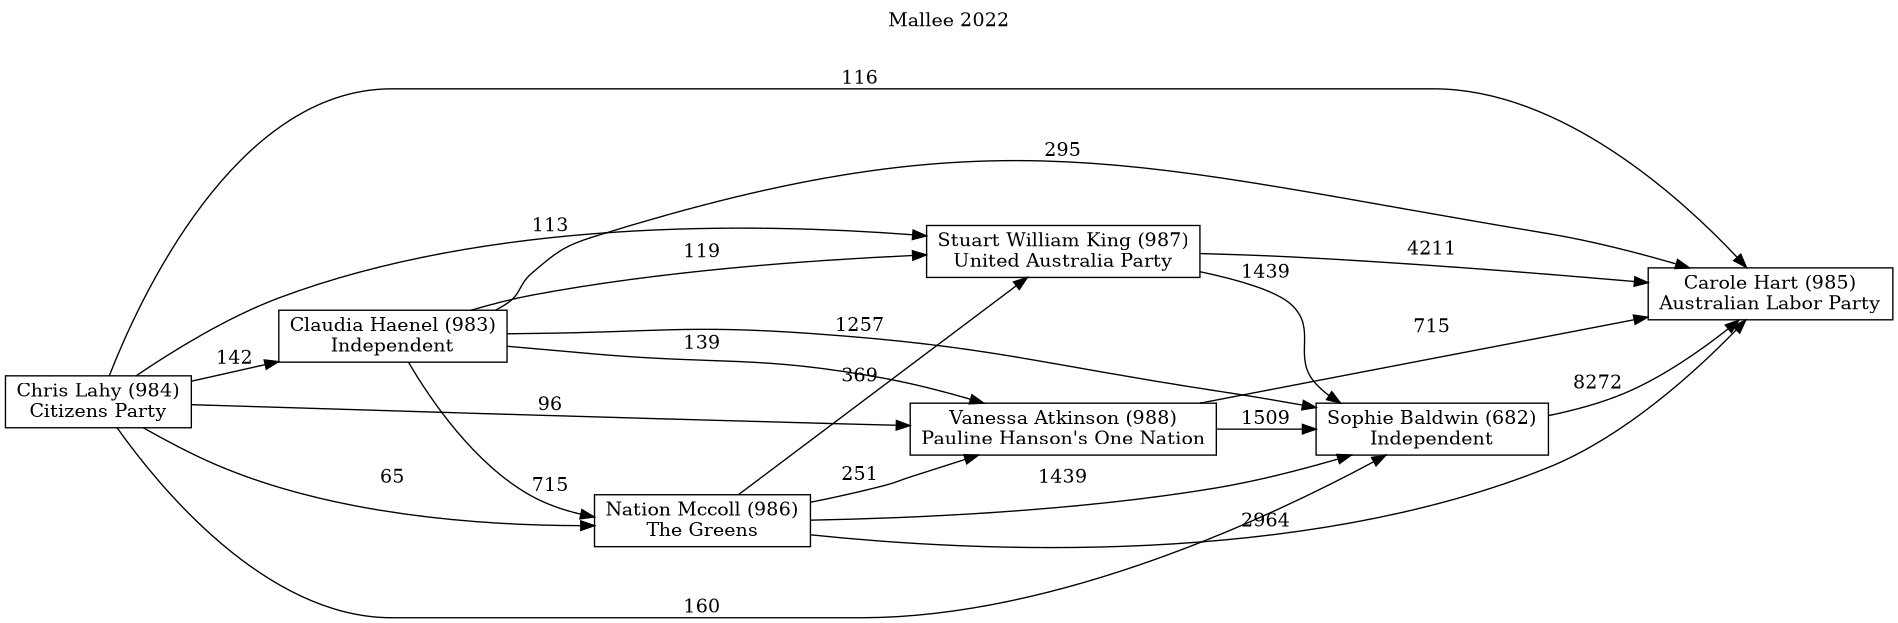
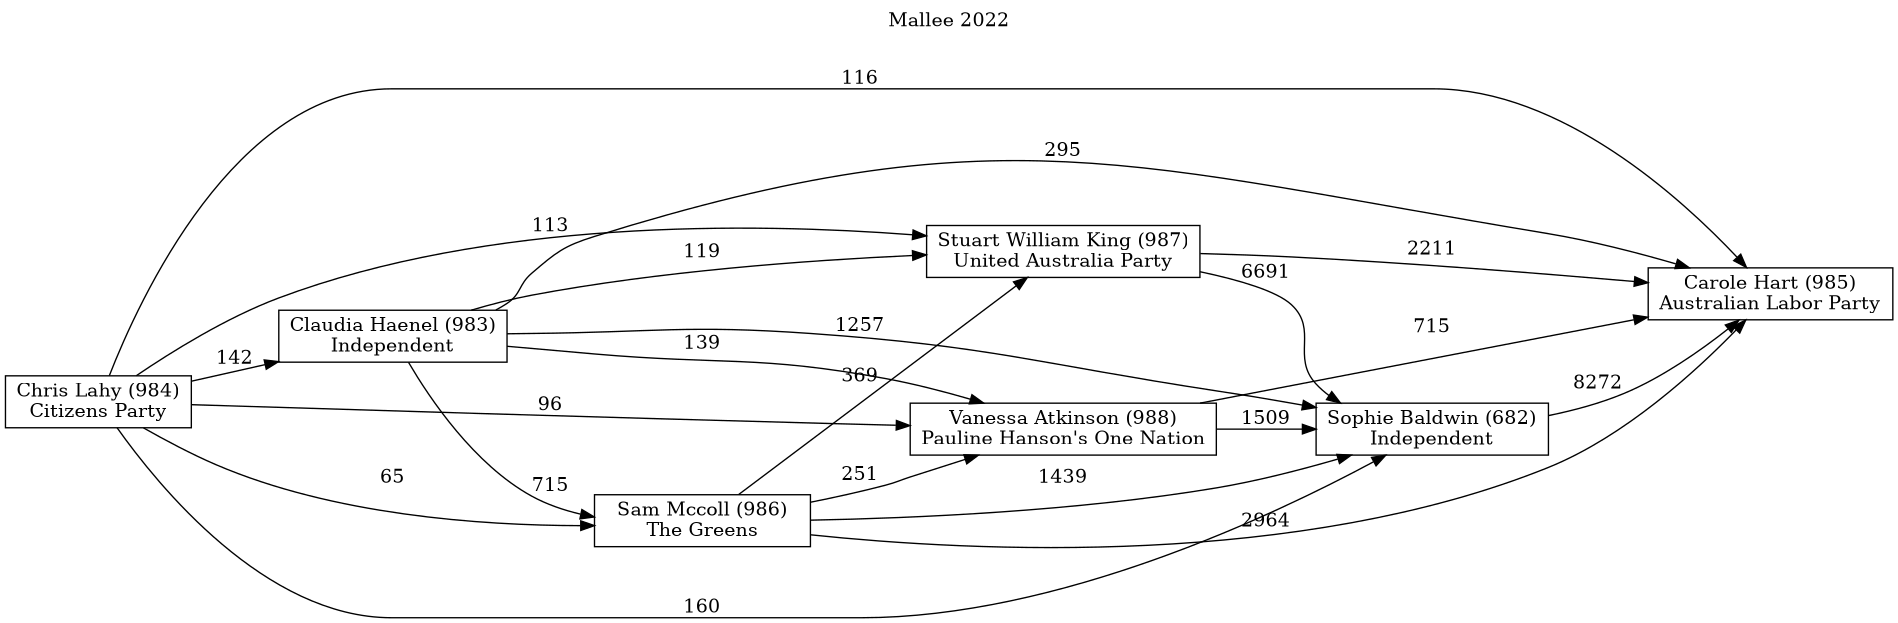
edge "Stuart William King (987) United Australia Party" -> "Carole Hart (985) Australian Labor Party": label "4211" -> "2211"
edge "Stuart William King (987) United Australia Party" -> "Sophie Baldwin (682) Independent": label "1439" -> "6691"
node "Nation Mccoll (986) The Greens": label "Nation Mccoll (986) The Greens" -> "Sam Mccoll (986) The Greens"
